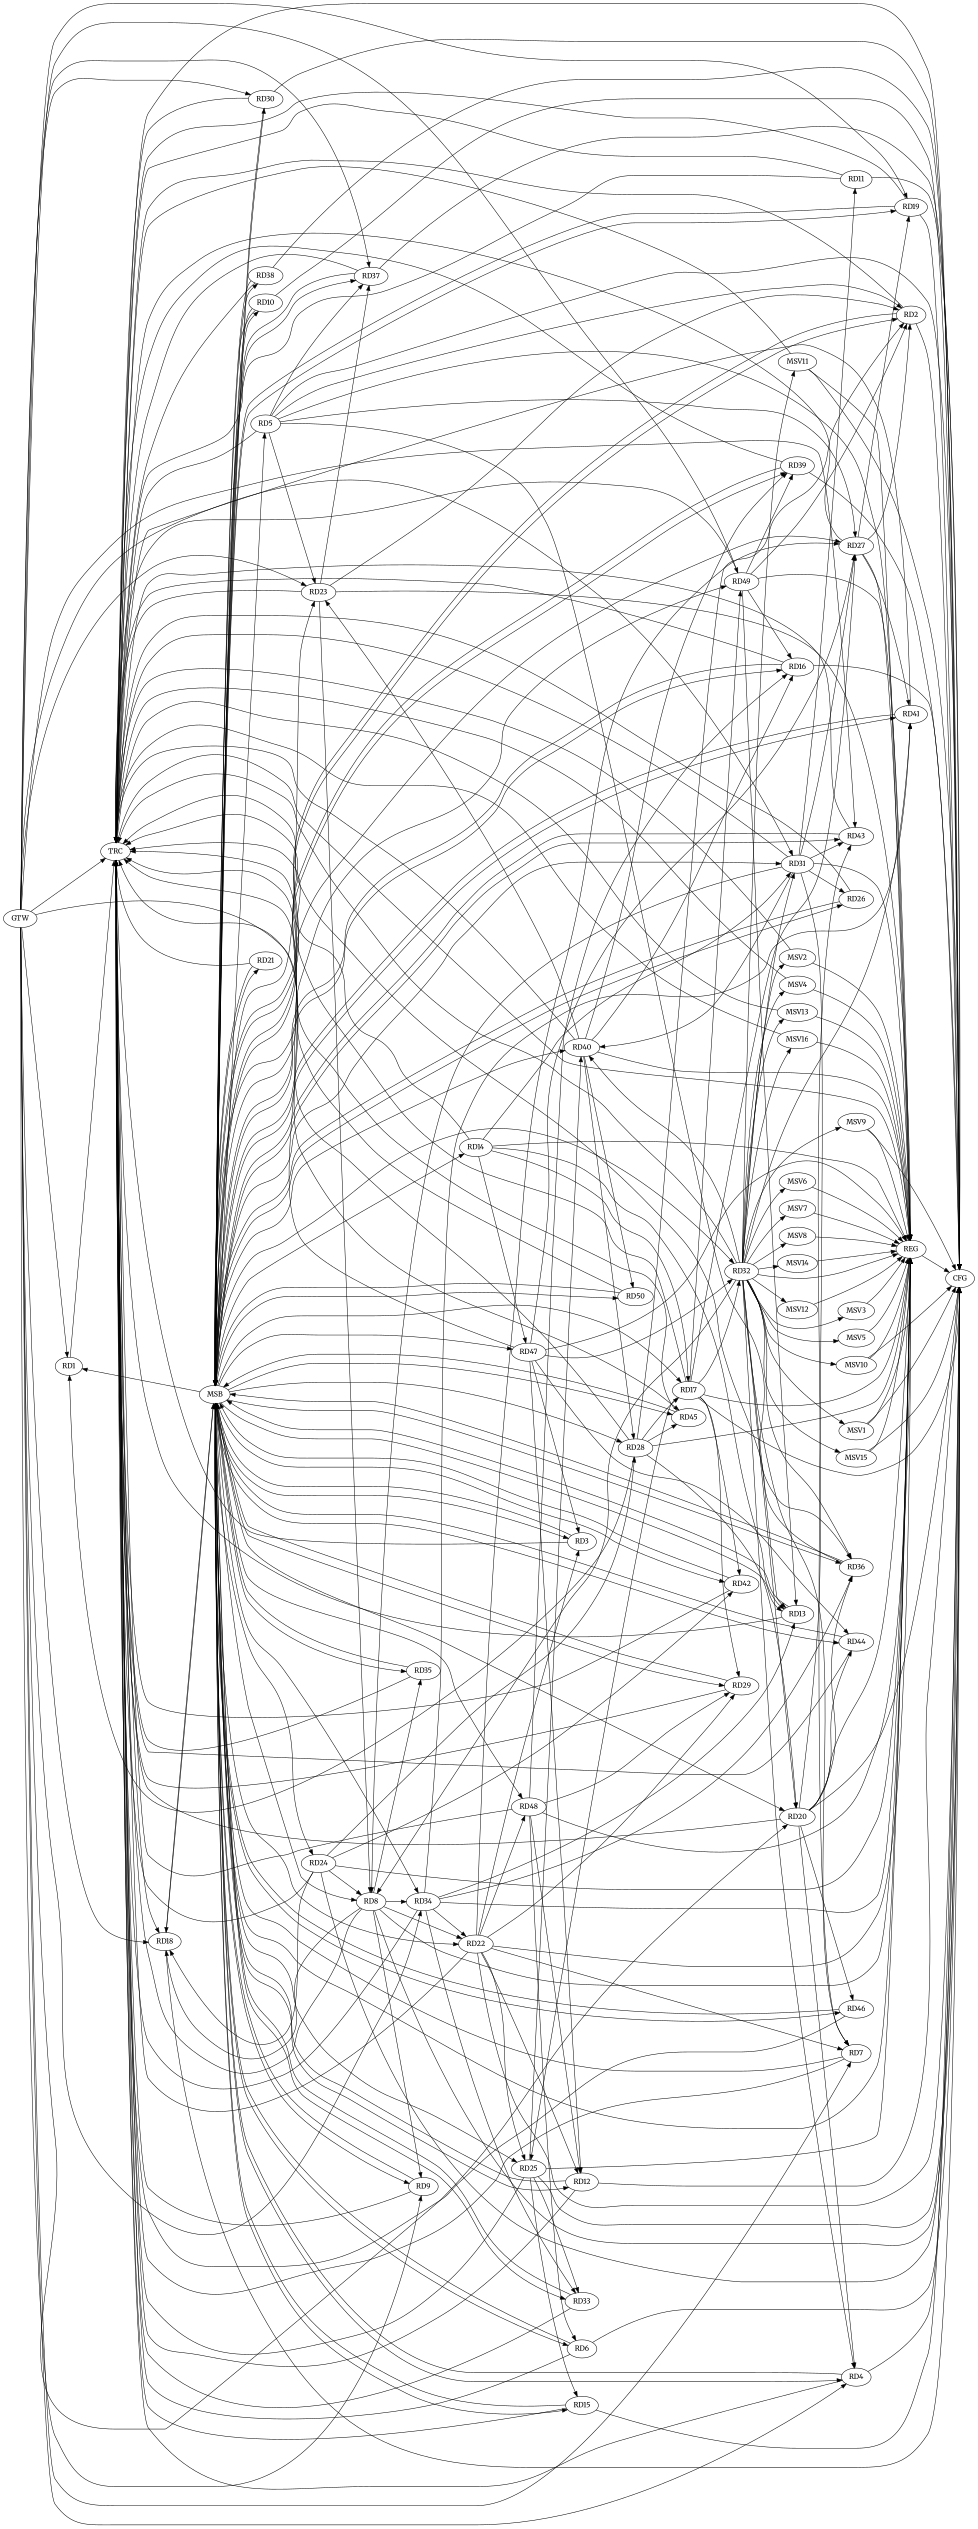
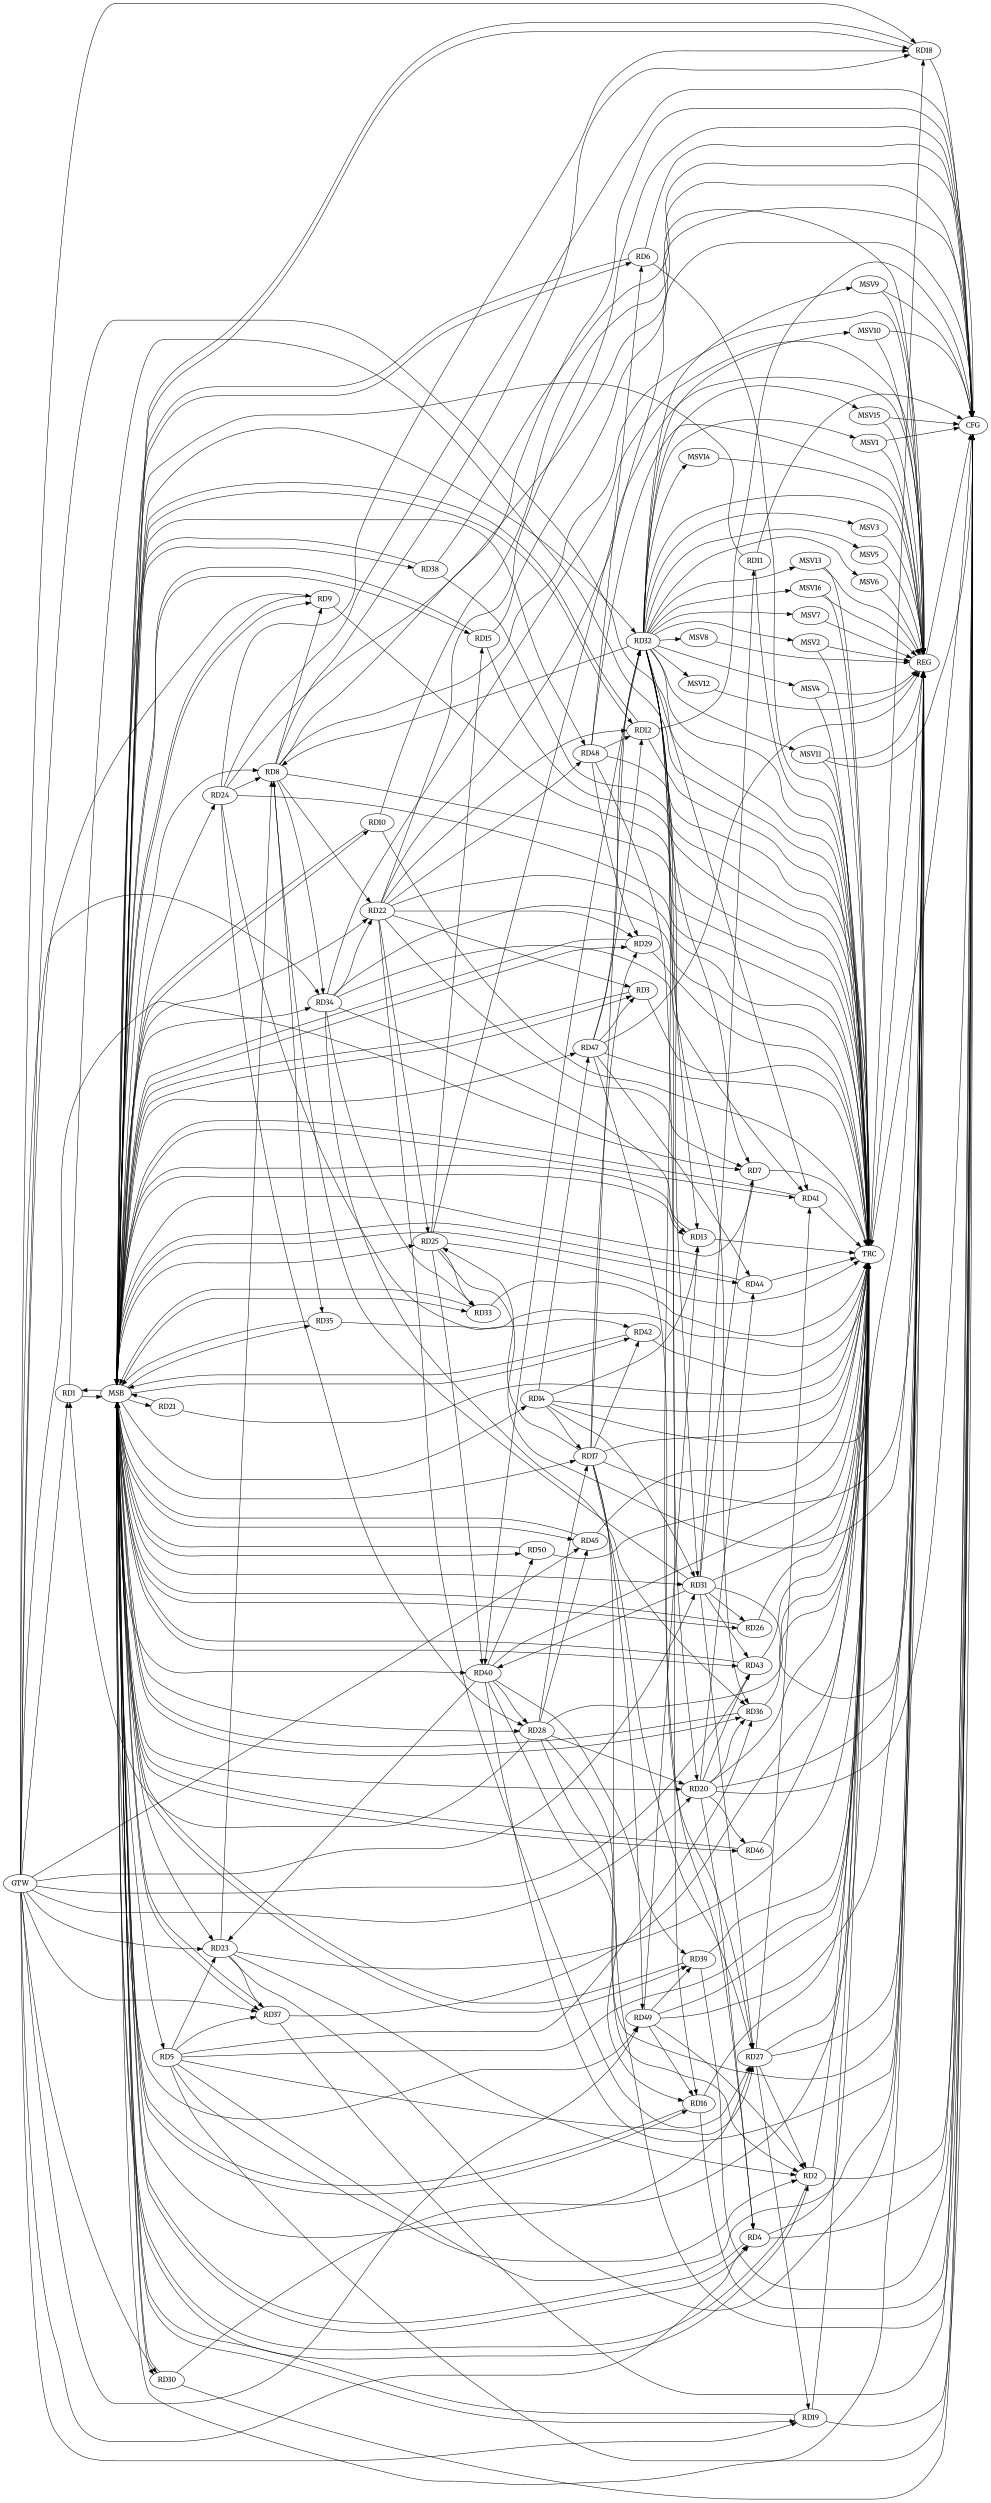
edge "RD1" -> "MSB": added
